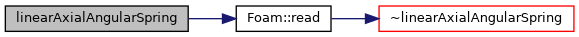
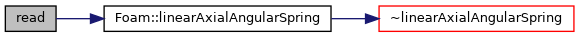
node "linearAxialAngularSpring": label "linearAxialAngularSpring" -> "read"
node "Foam::read": label "Foam::read" -> "Foam::linearAxialAngularSpring"
